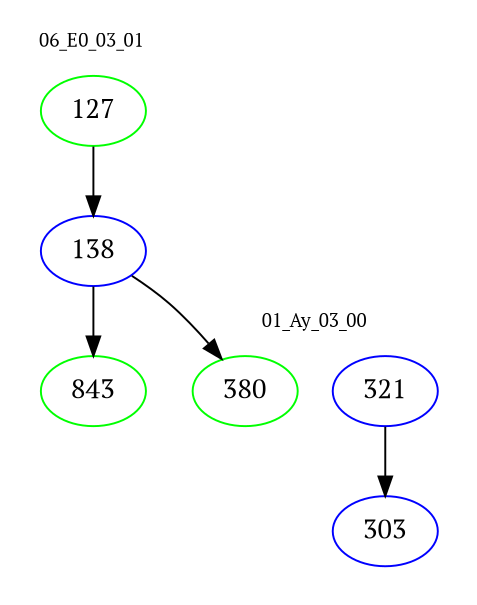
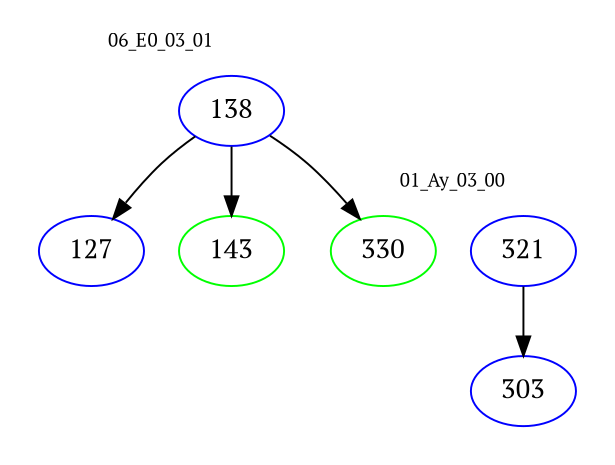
node "127": color green -> blue
edge "127" -> "138": reversed
node "843": label "843" -> "143"
node "380": label "380" -> "330"
